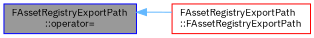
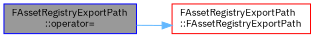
edge "FAssetRegistryExportPath ::FAssetRegistryExportPath" -> "FAssetRegistryExportPath ::operator=": reversed
